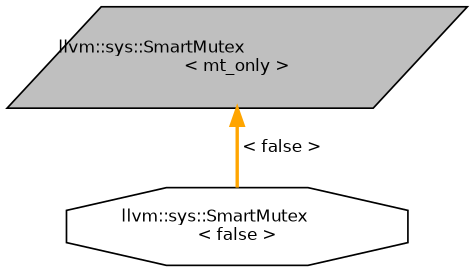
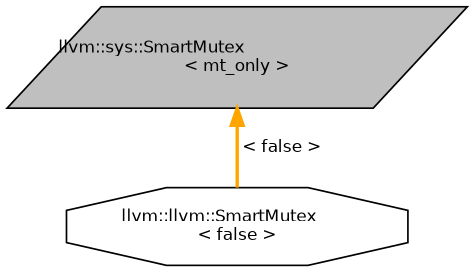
node "llvm::sys::SmartMutex < false >": label "llvm::sys::SmartMutex < false >" -> "llvm::llvm::SmartMutex < false >"
